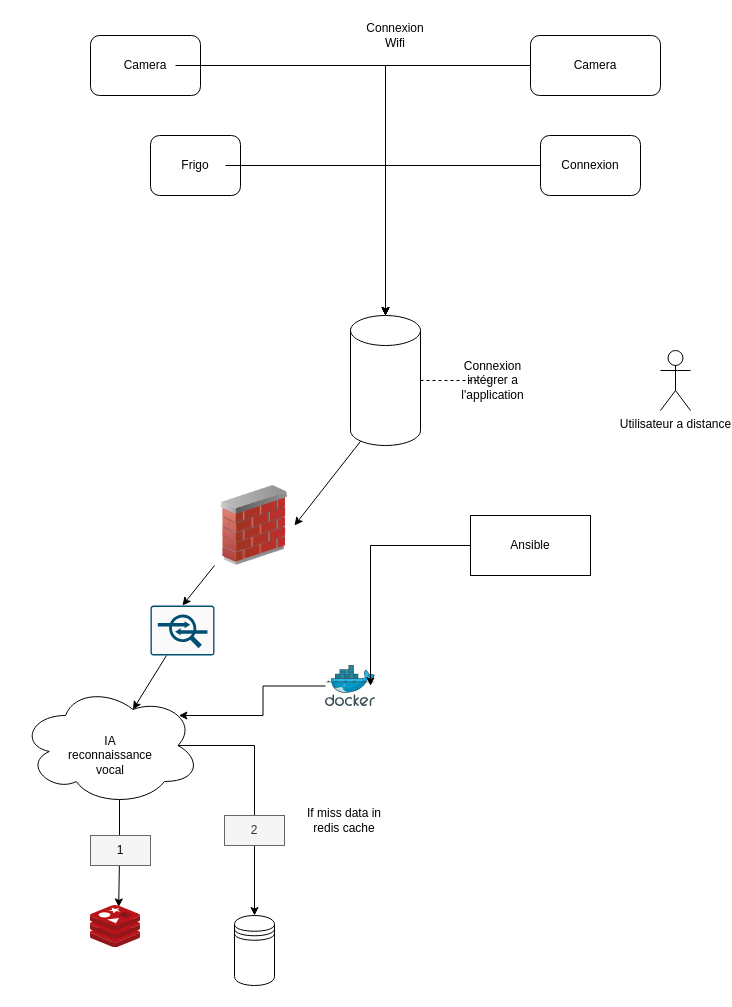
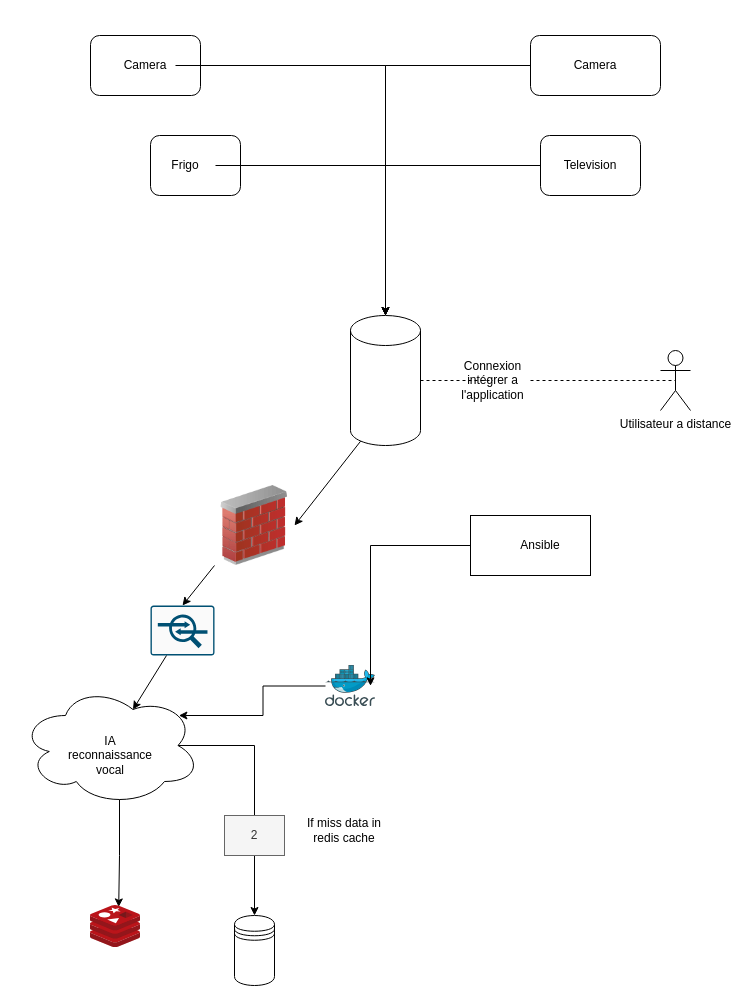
node "Connexion Wifi": removed
node "Frigo": moved (196, 166) -> (186, 166)
node "Connexion": label "Connexion" -> "Television"
edge "Connexion intégrer a l'application" -- "Utilisateur a distance": added
node "Ansible": moved (531, 546) -> (541, 546)
node "If miss data in redis cache": moved (345, 821) -> (345, 831)
node "2": size 60x30 -> 60x40
node "1": removed
